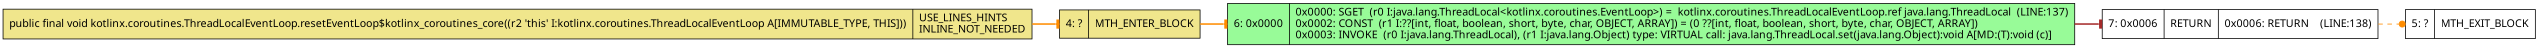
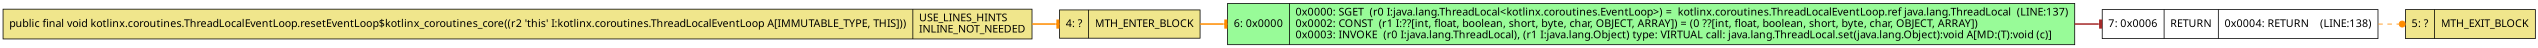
node "7: 0x0006": text "0x0006: RETURN    (LINE:138)" -> "0x0004: RETURN    (LINE:138)"
node "5: ?": fillcolor white -> khaki
